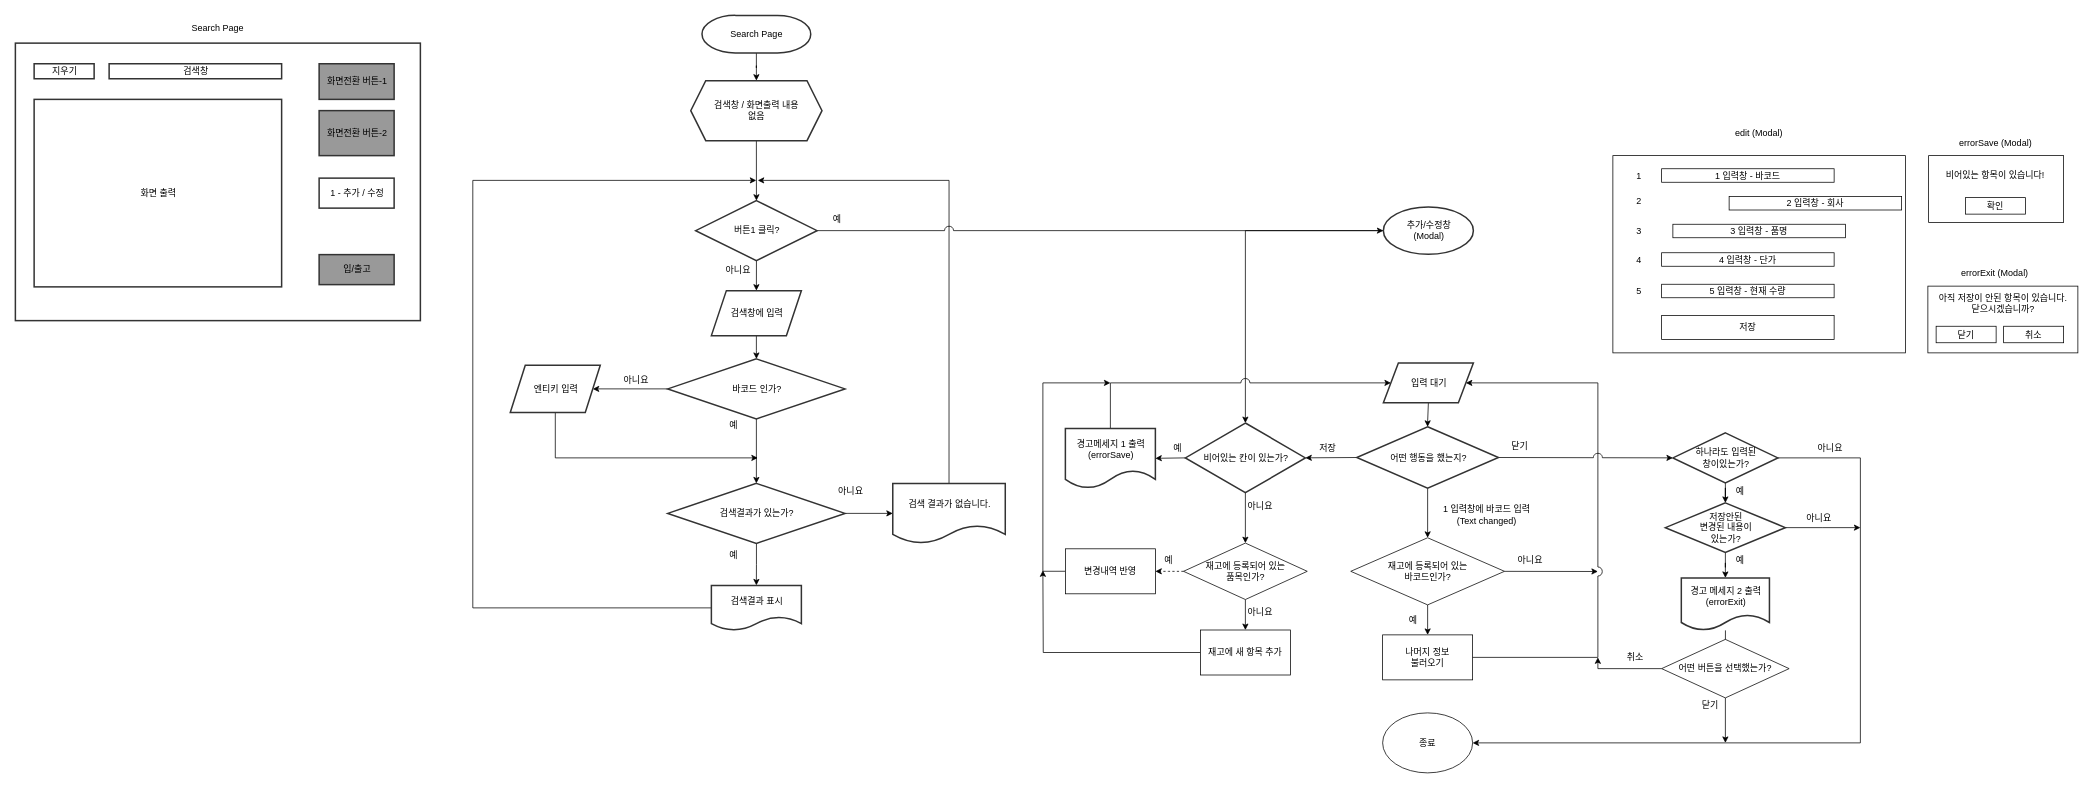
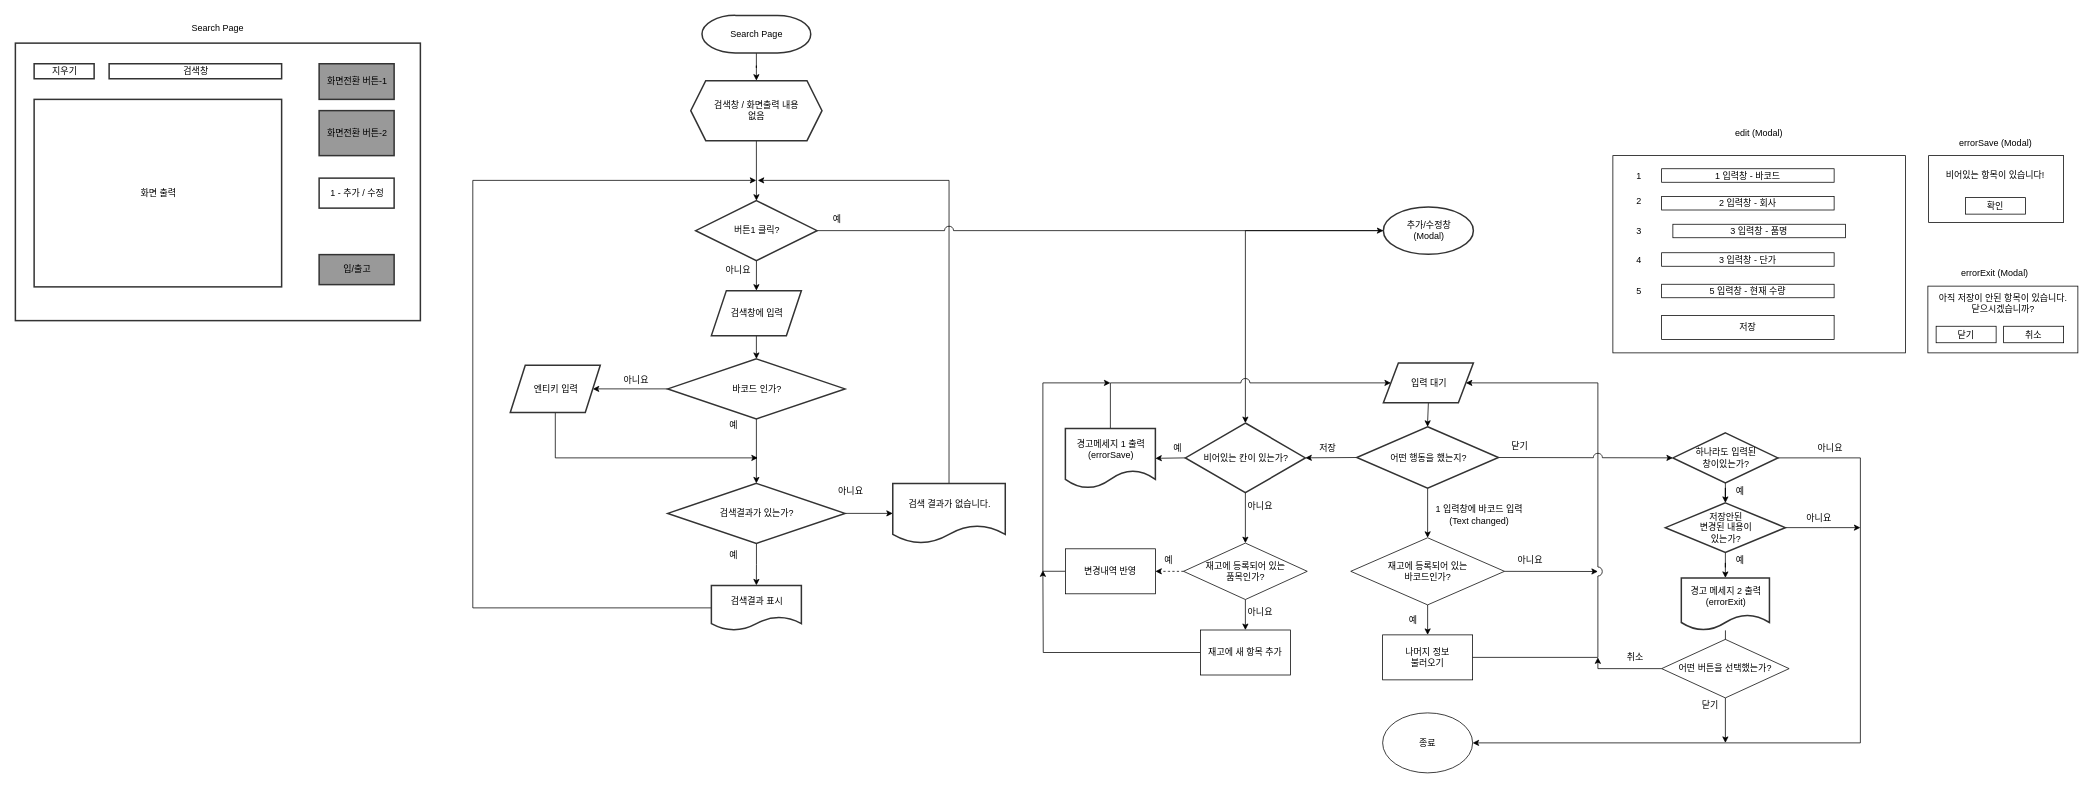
node "2 입력창 - 회사": moved (1815, 203) -> (1748, 203)
node "4 입력창 - 단가": label "4 입력창 - 단가" -> "3 입력창 - 단가"
node "1 입력창에 바코드 입력 (Text changed)": moved (1487, 515) -> (1479, 515)
